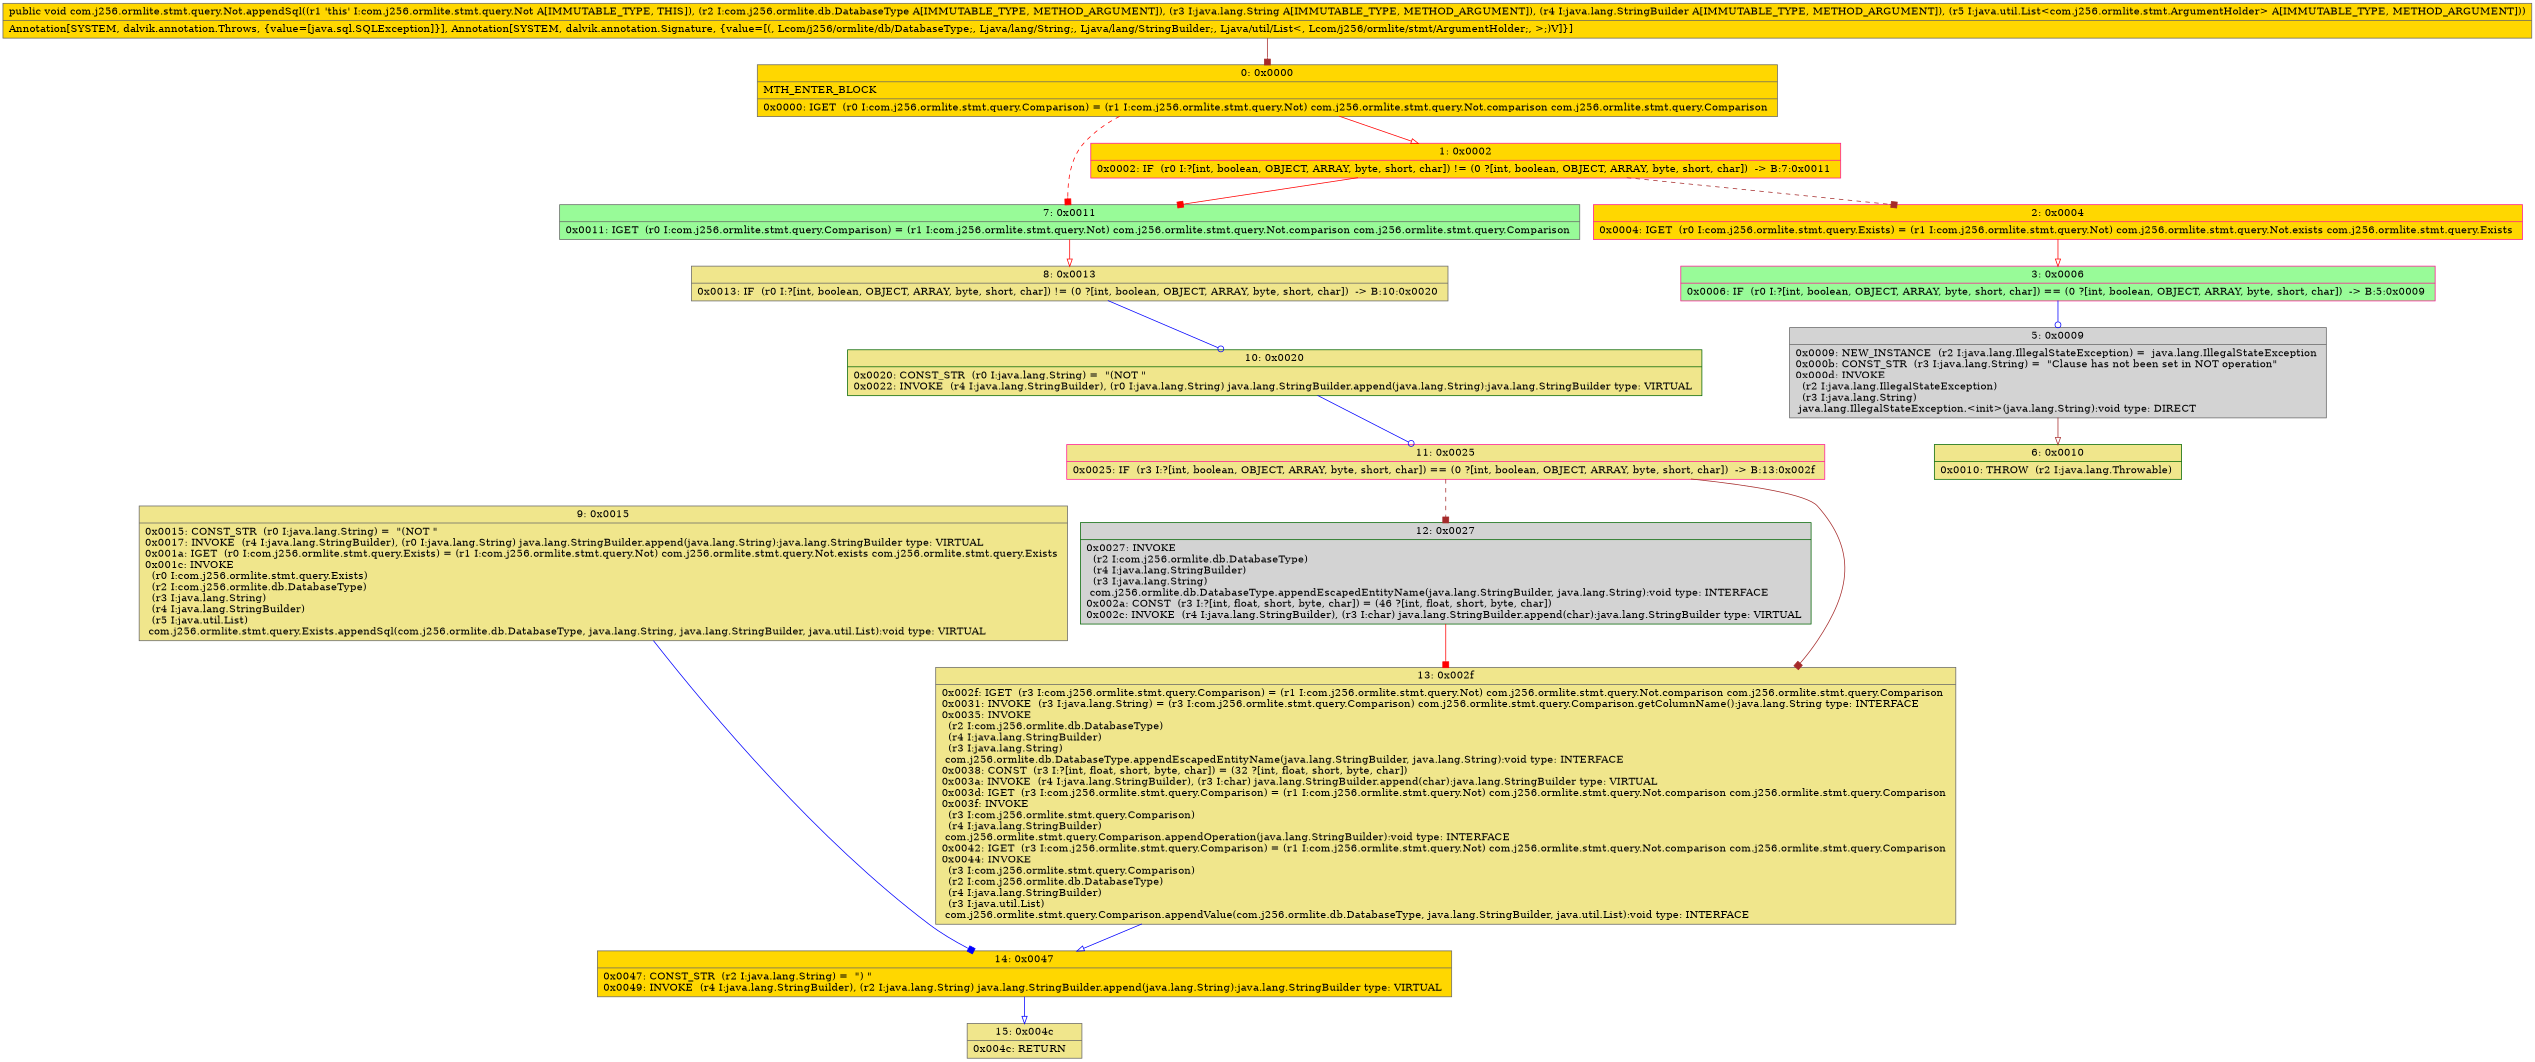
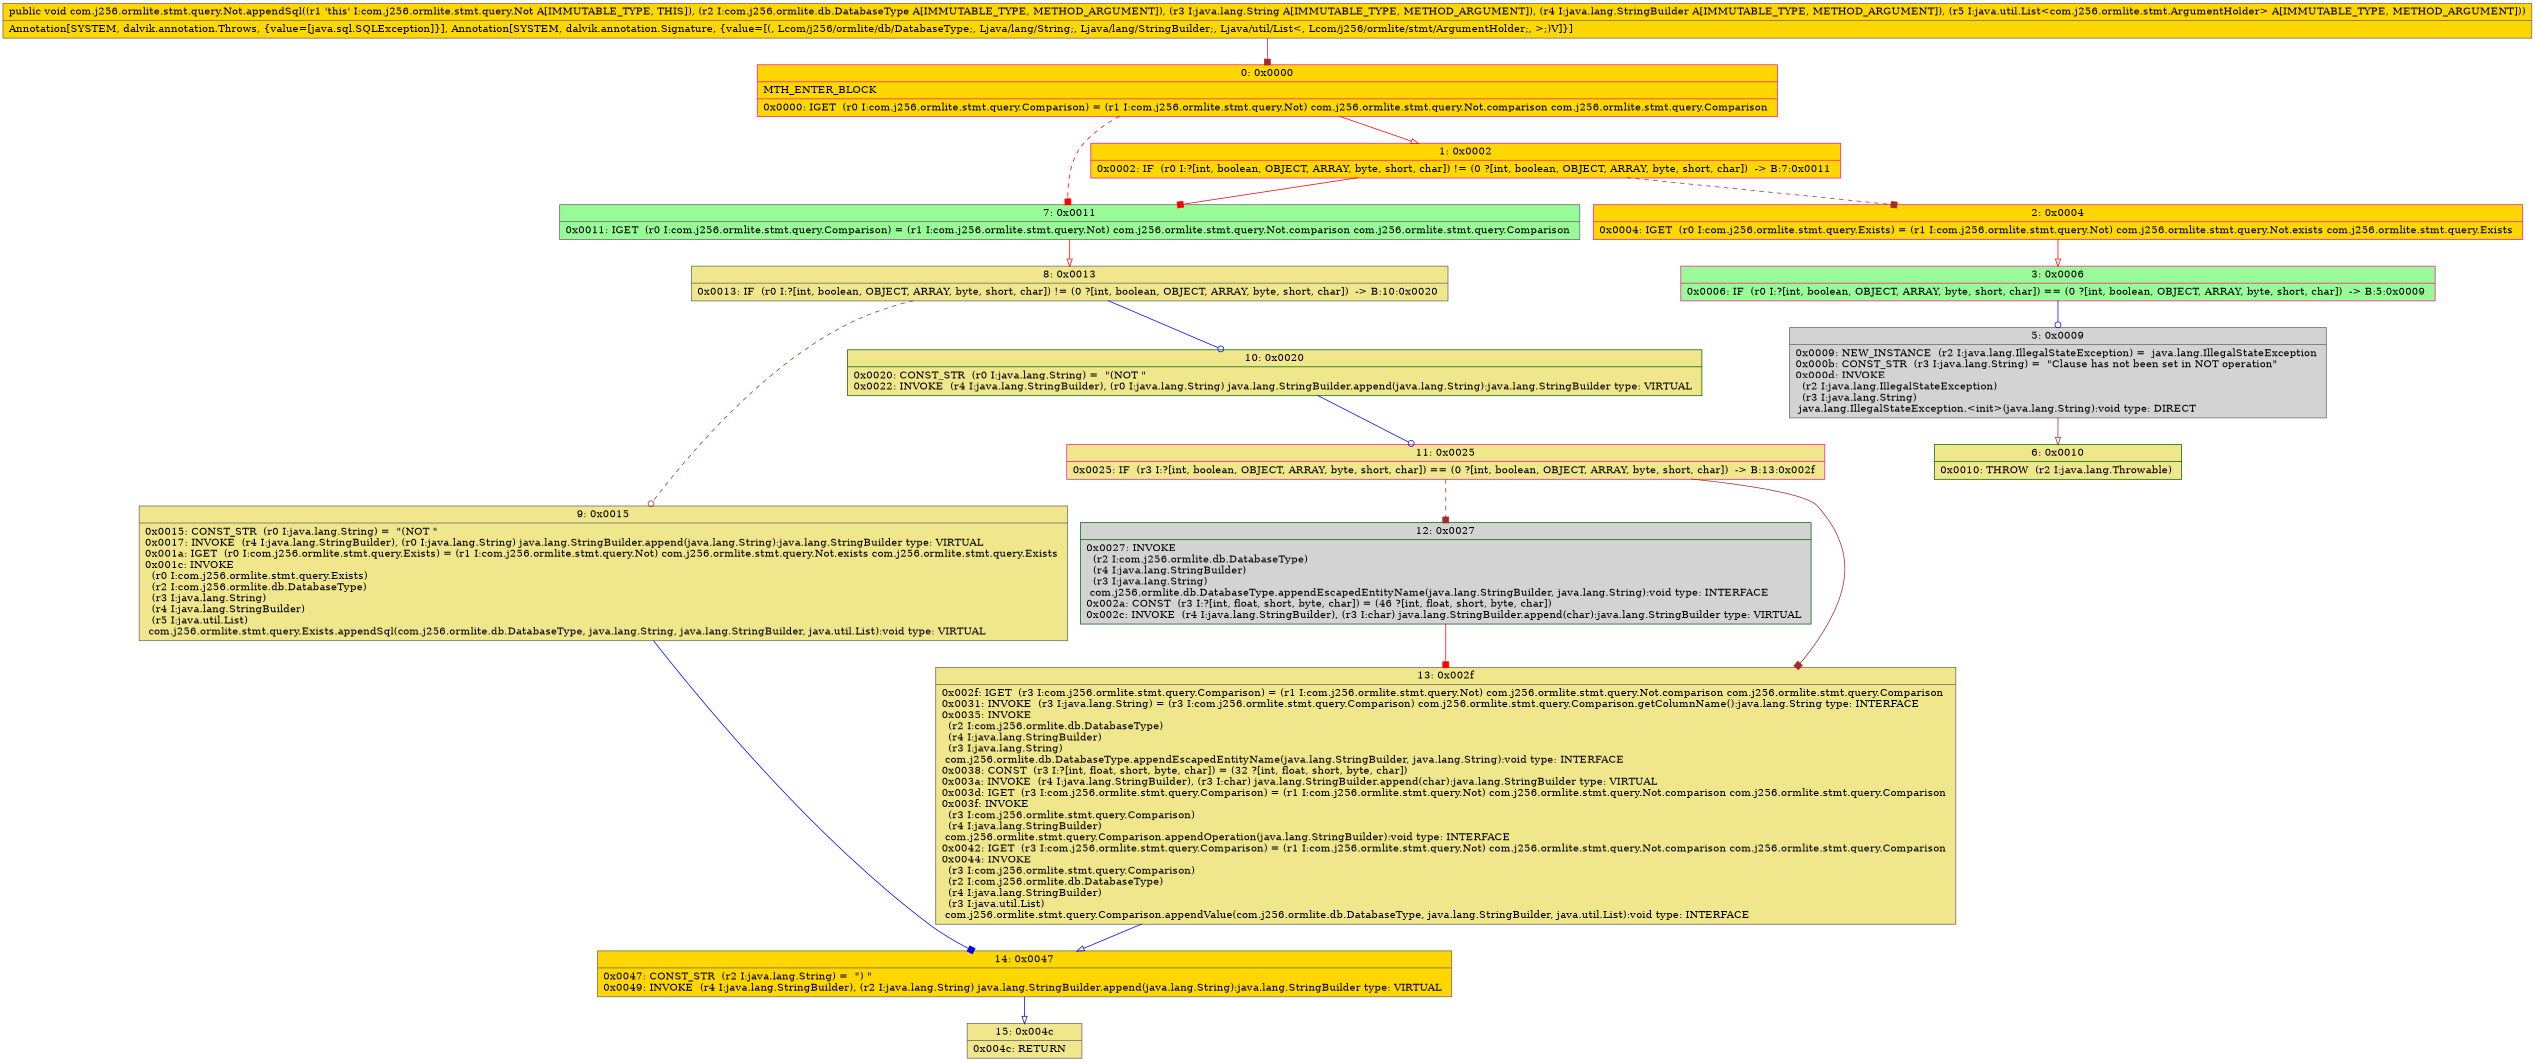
node "0: 0x0000": color gray40 -> deeppink
edge "8: 0x0013" -> "9: 0x0015": added
